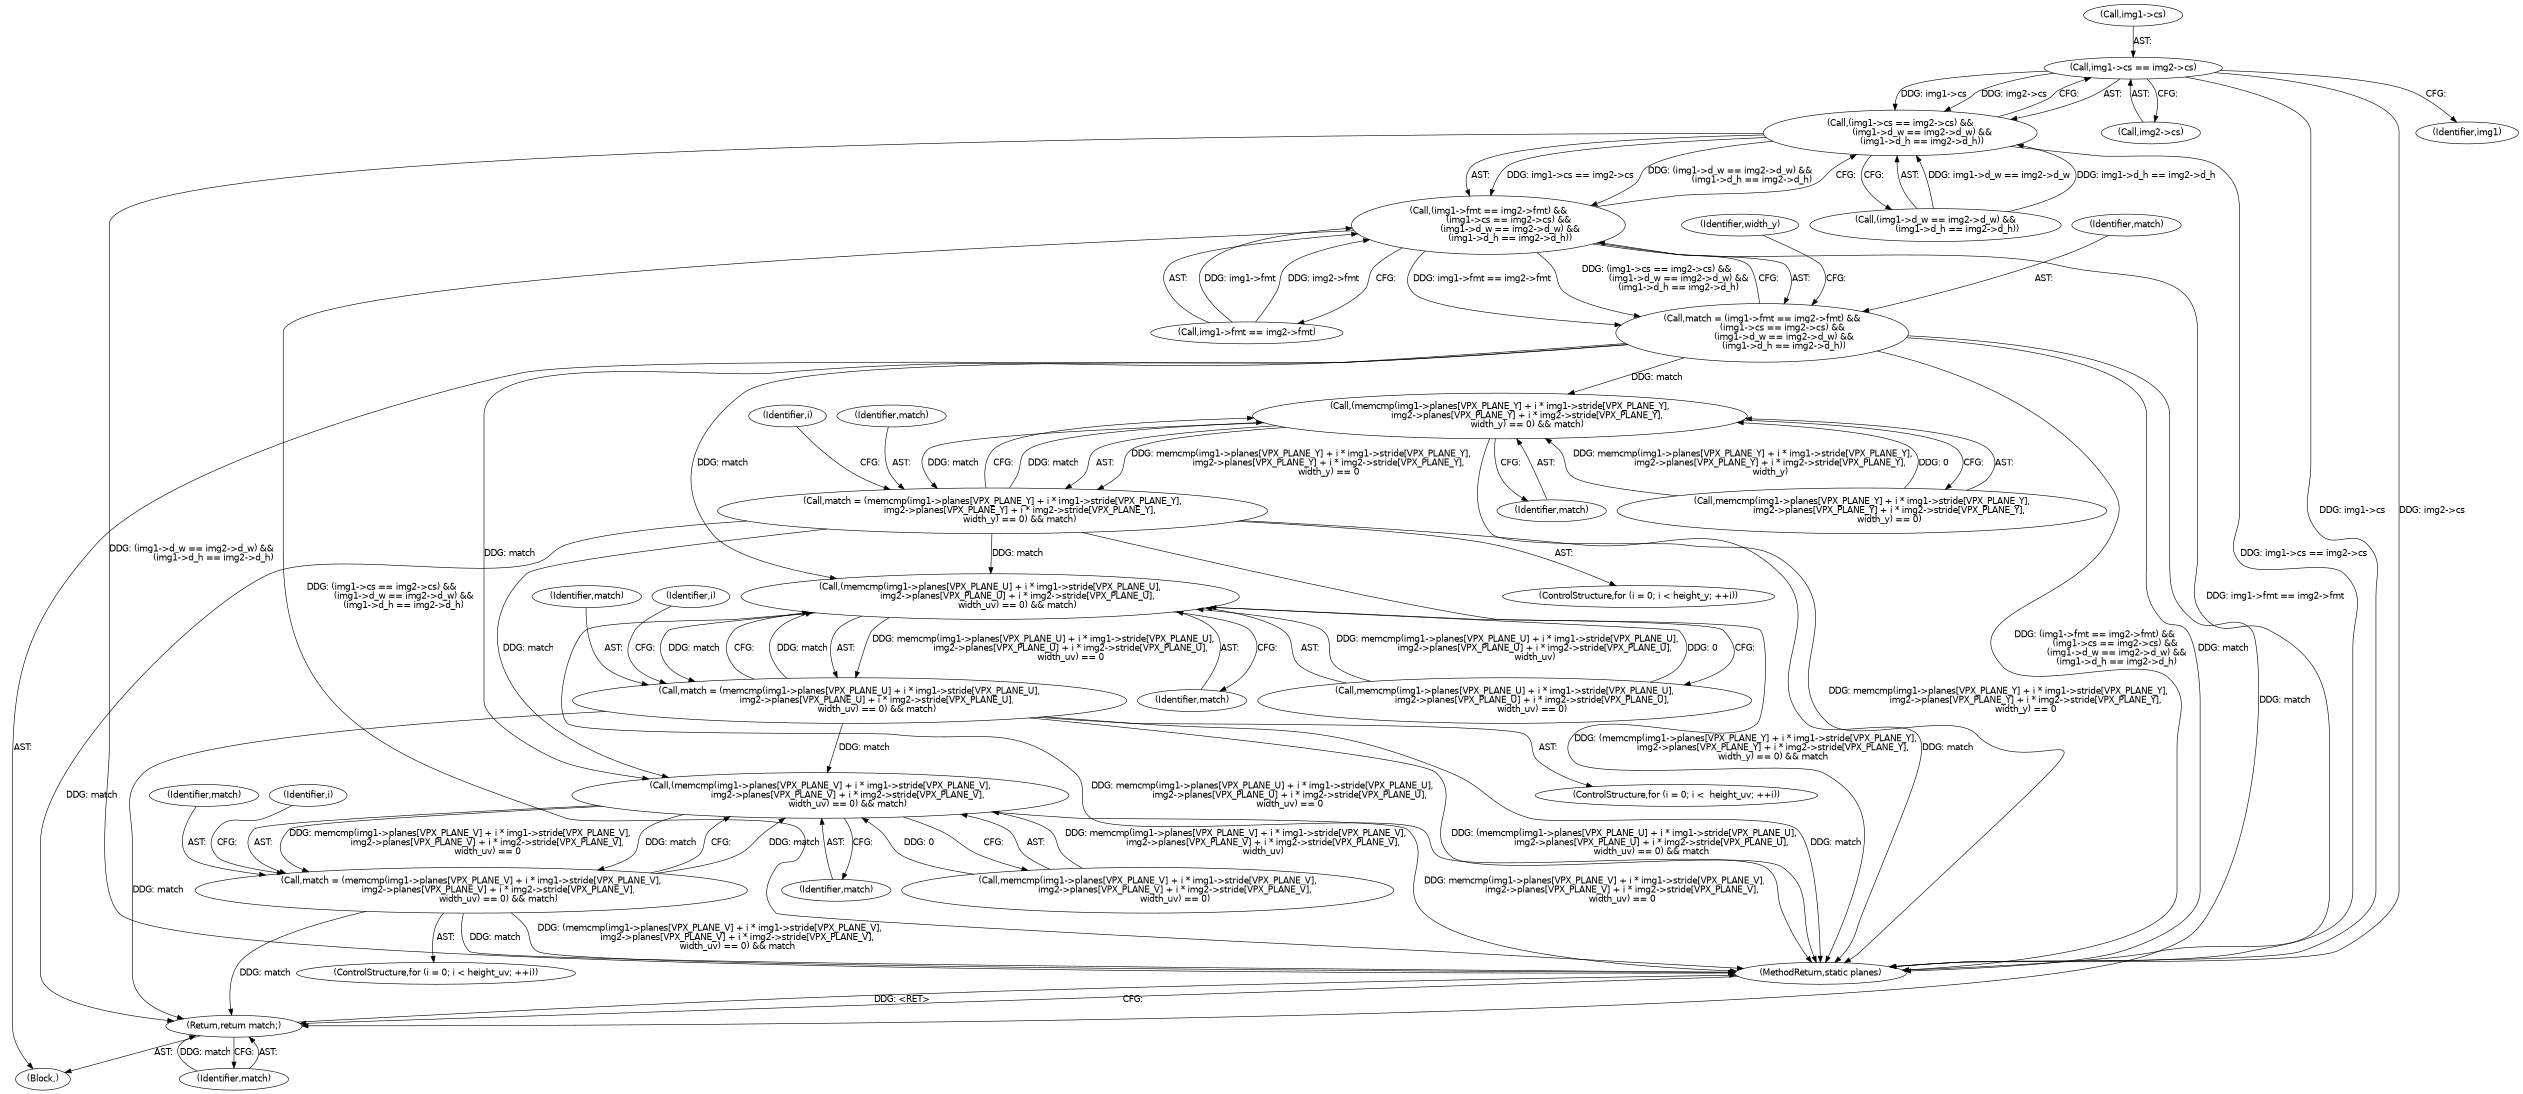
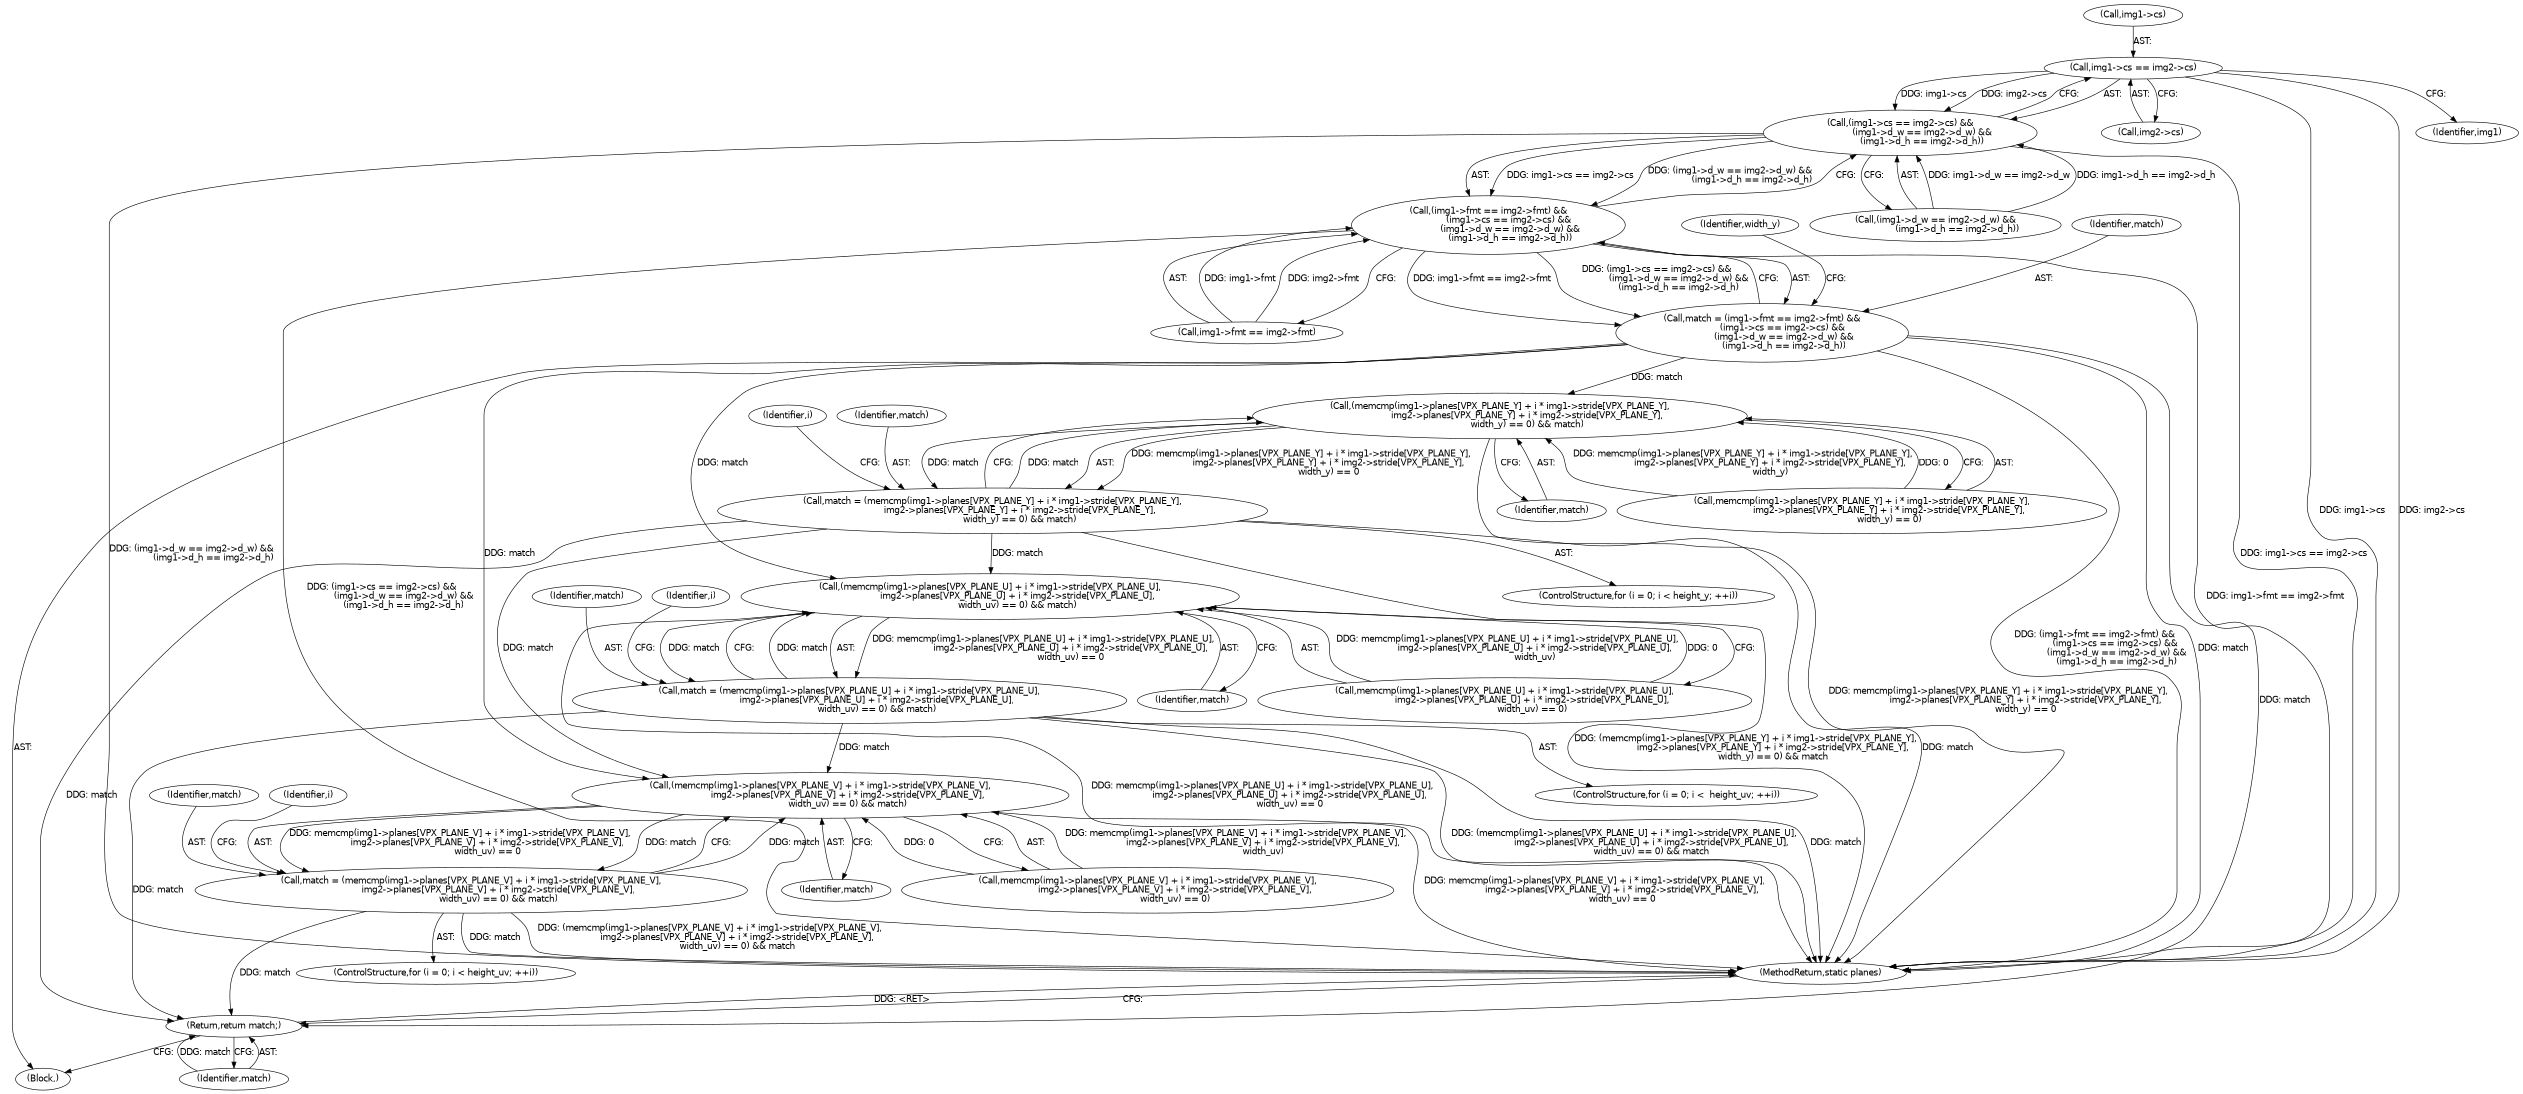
edge "(Return,return match;)" -> "(Block,)": label "AST: " -> "CFG: "
